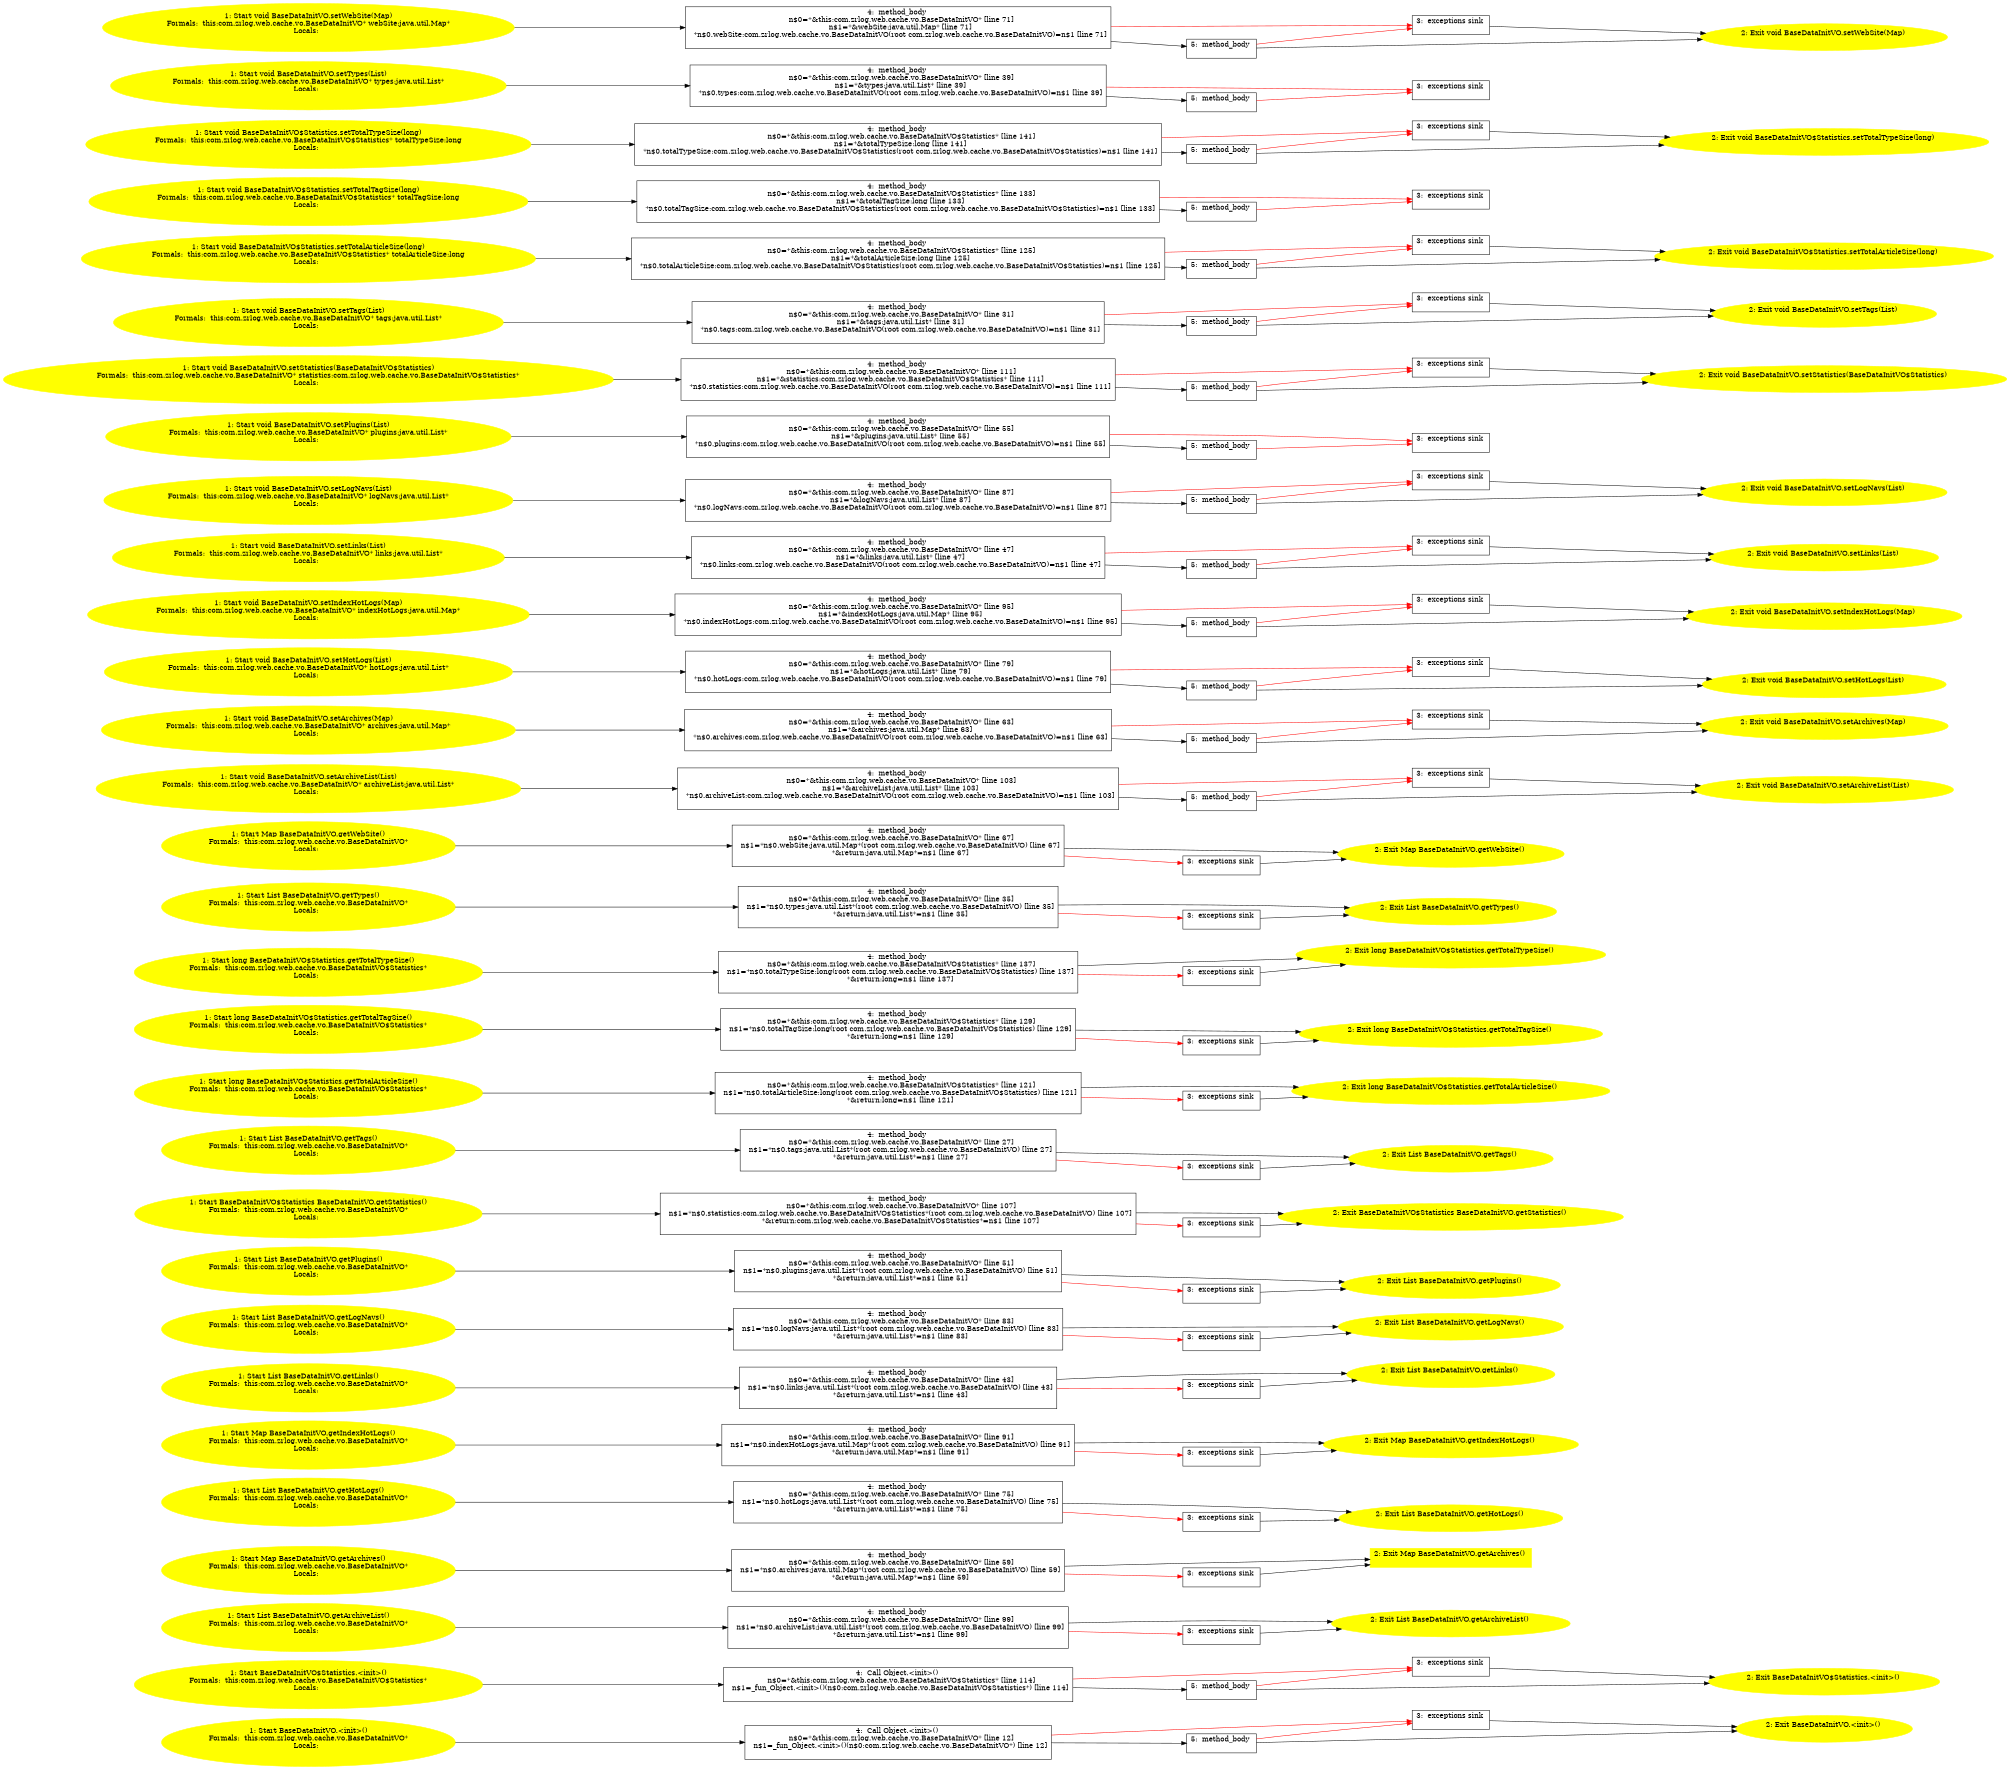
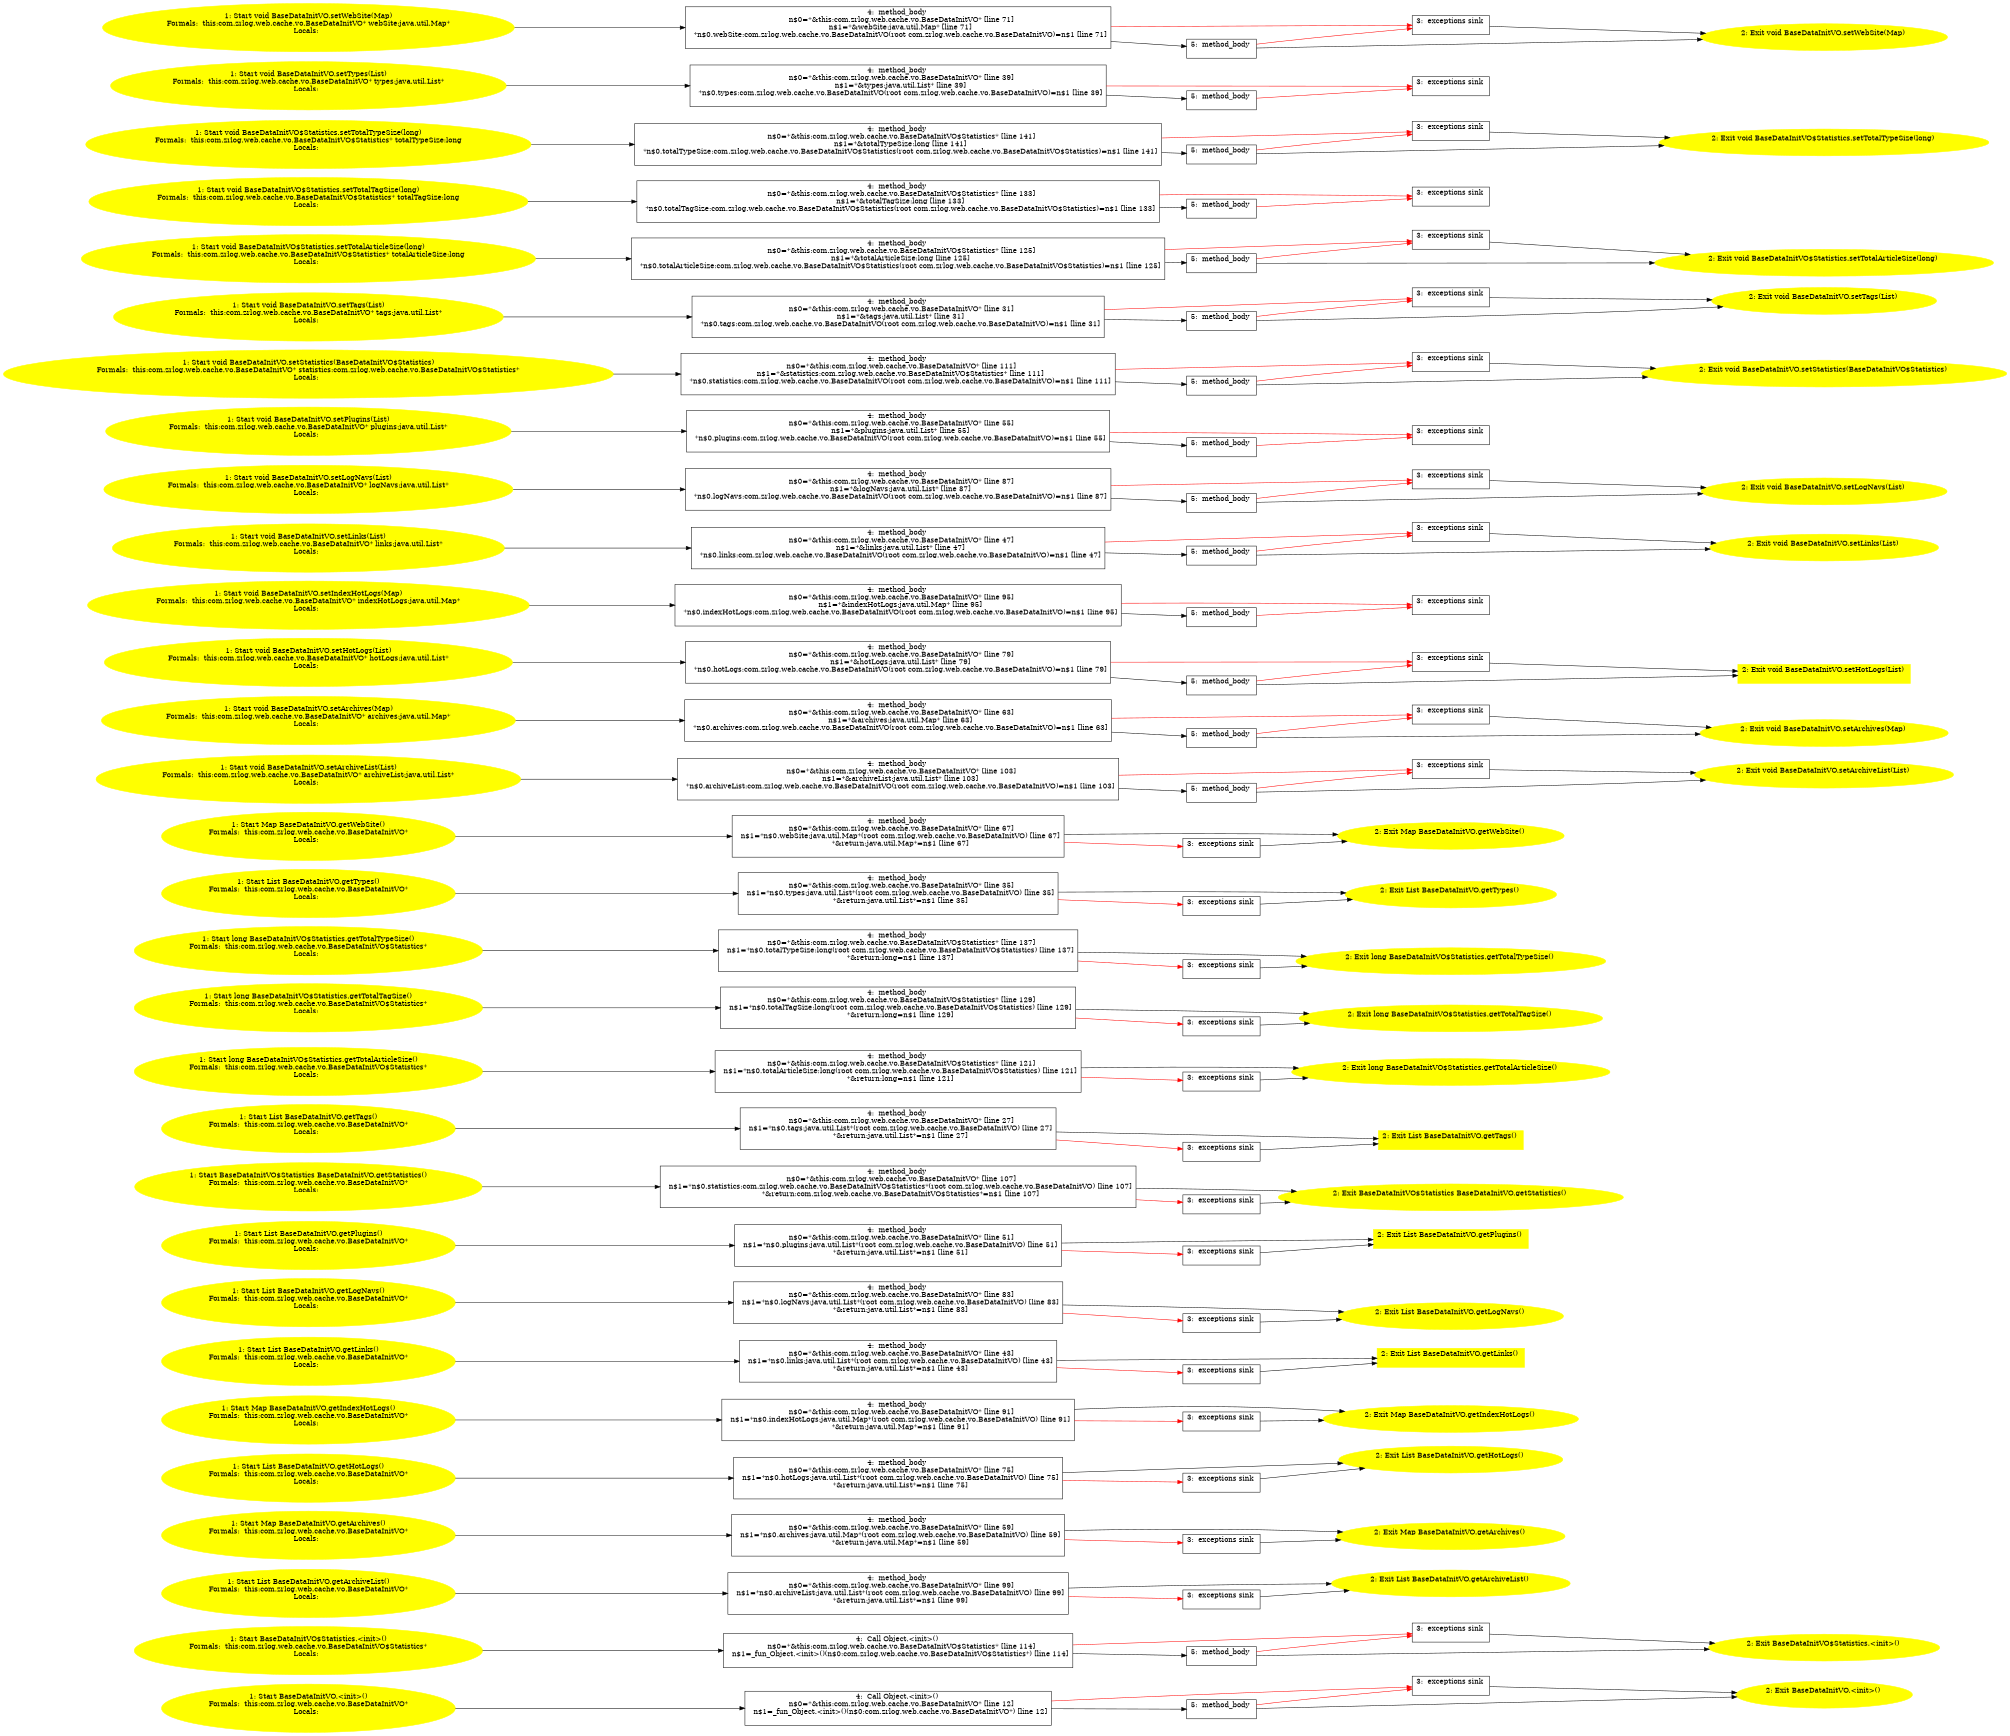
node "2: Exit void BaseDataInitVO.setIndexHotLogs(Map)": removed
node "2: Exit void BaseDataInitVO.setHotLogs(List)": shape ellipse -> box
node "2: Exit List BaseDataInitVO.getTags()": shape ellipse -> box
node "2: Exit List BaseDataInitVO.getPlugins()": shape ellipse -> box
node "2: Exit List BaseDataInitVO.getLinks()": shape ellipse -> box
node "2: Exit Map BaseDataInitVO.getArchives()": shape box -> ellipse
